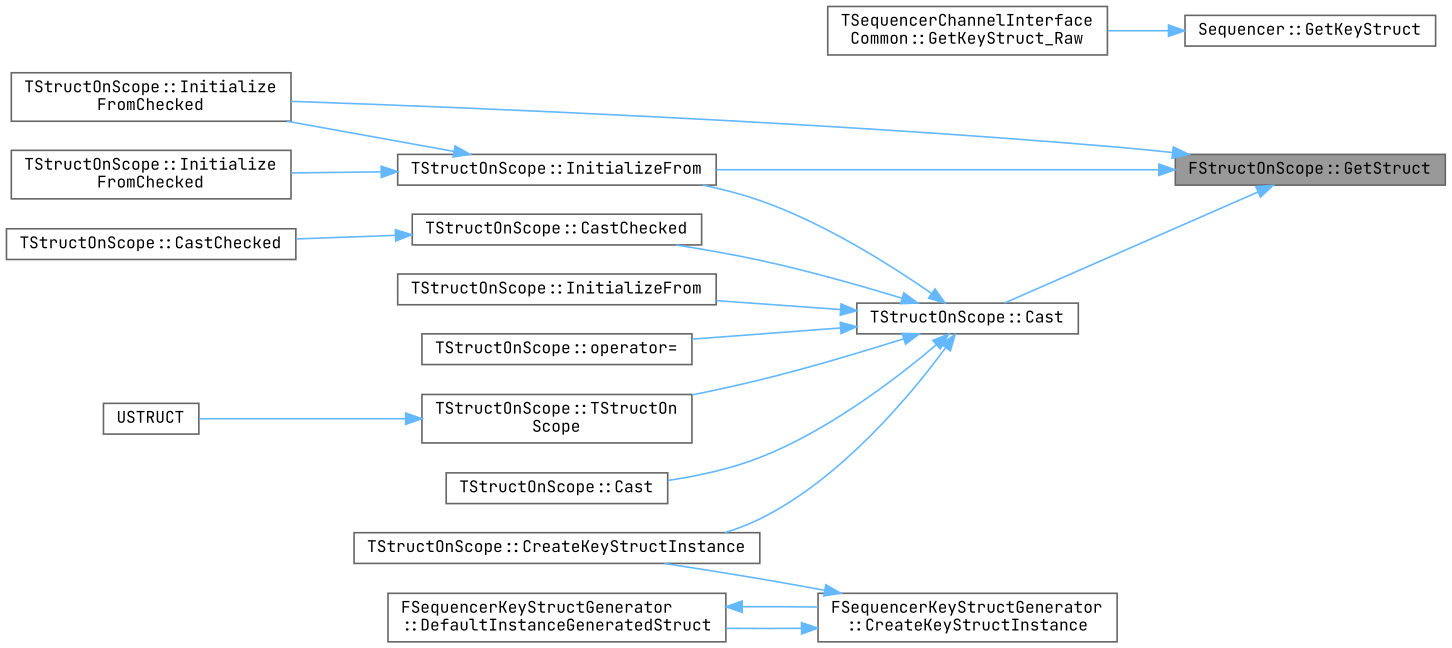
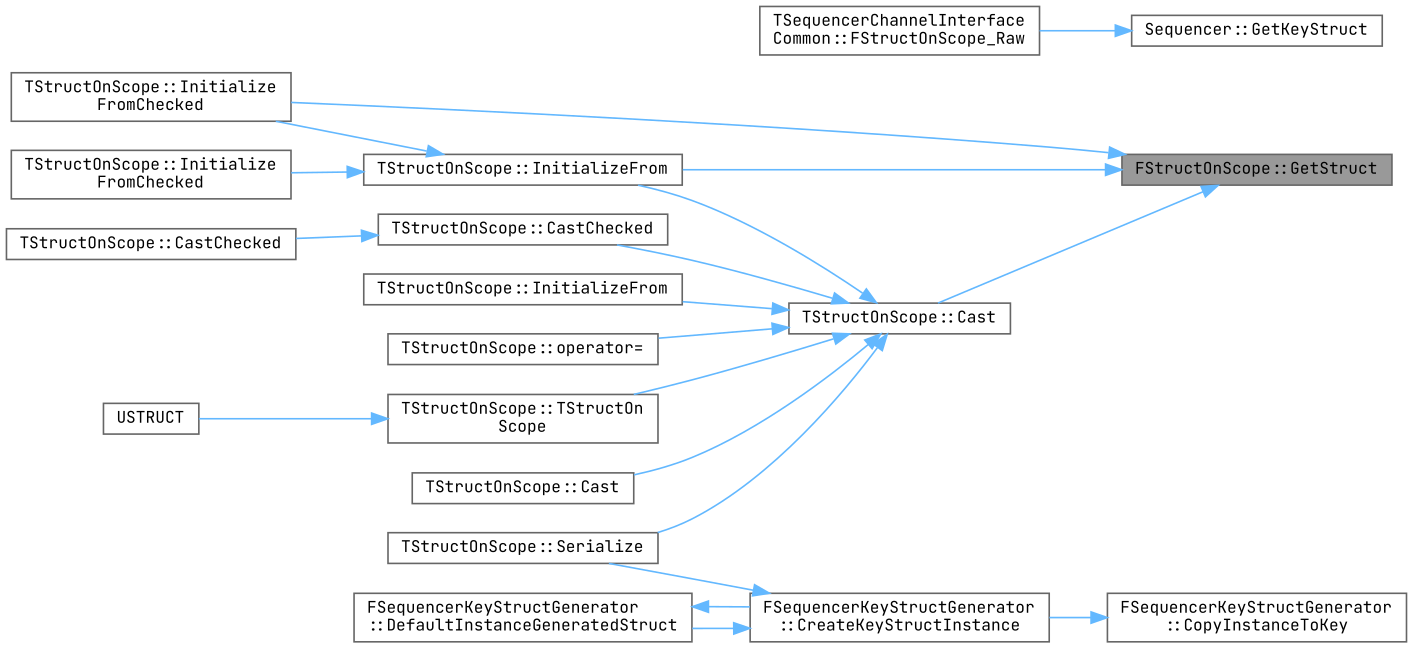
node "TSequencerChannelInterface Common::GetKeyStruct_Raw": label "TSequencerChannelInterface Common::GetKeyStruct_Raw" -> "TSequencerChannelInterface Common::FStructOnScope_Raw"
node "TStructOnScope::CreateKeyStructInstance": label "TStructOnScope::CreateKeyStructInstance" -> "TStructOnScope::Serialize"
node "FSequencerKeyStructGenerator ::CopyInstanceToKey": added
